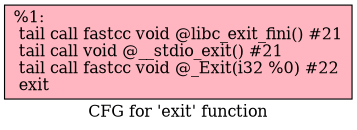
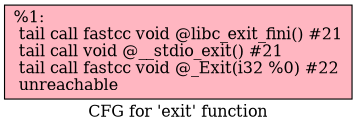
node "%1:": text "exit" -> "unreachable"
